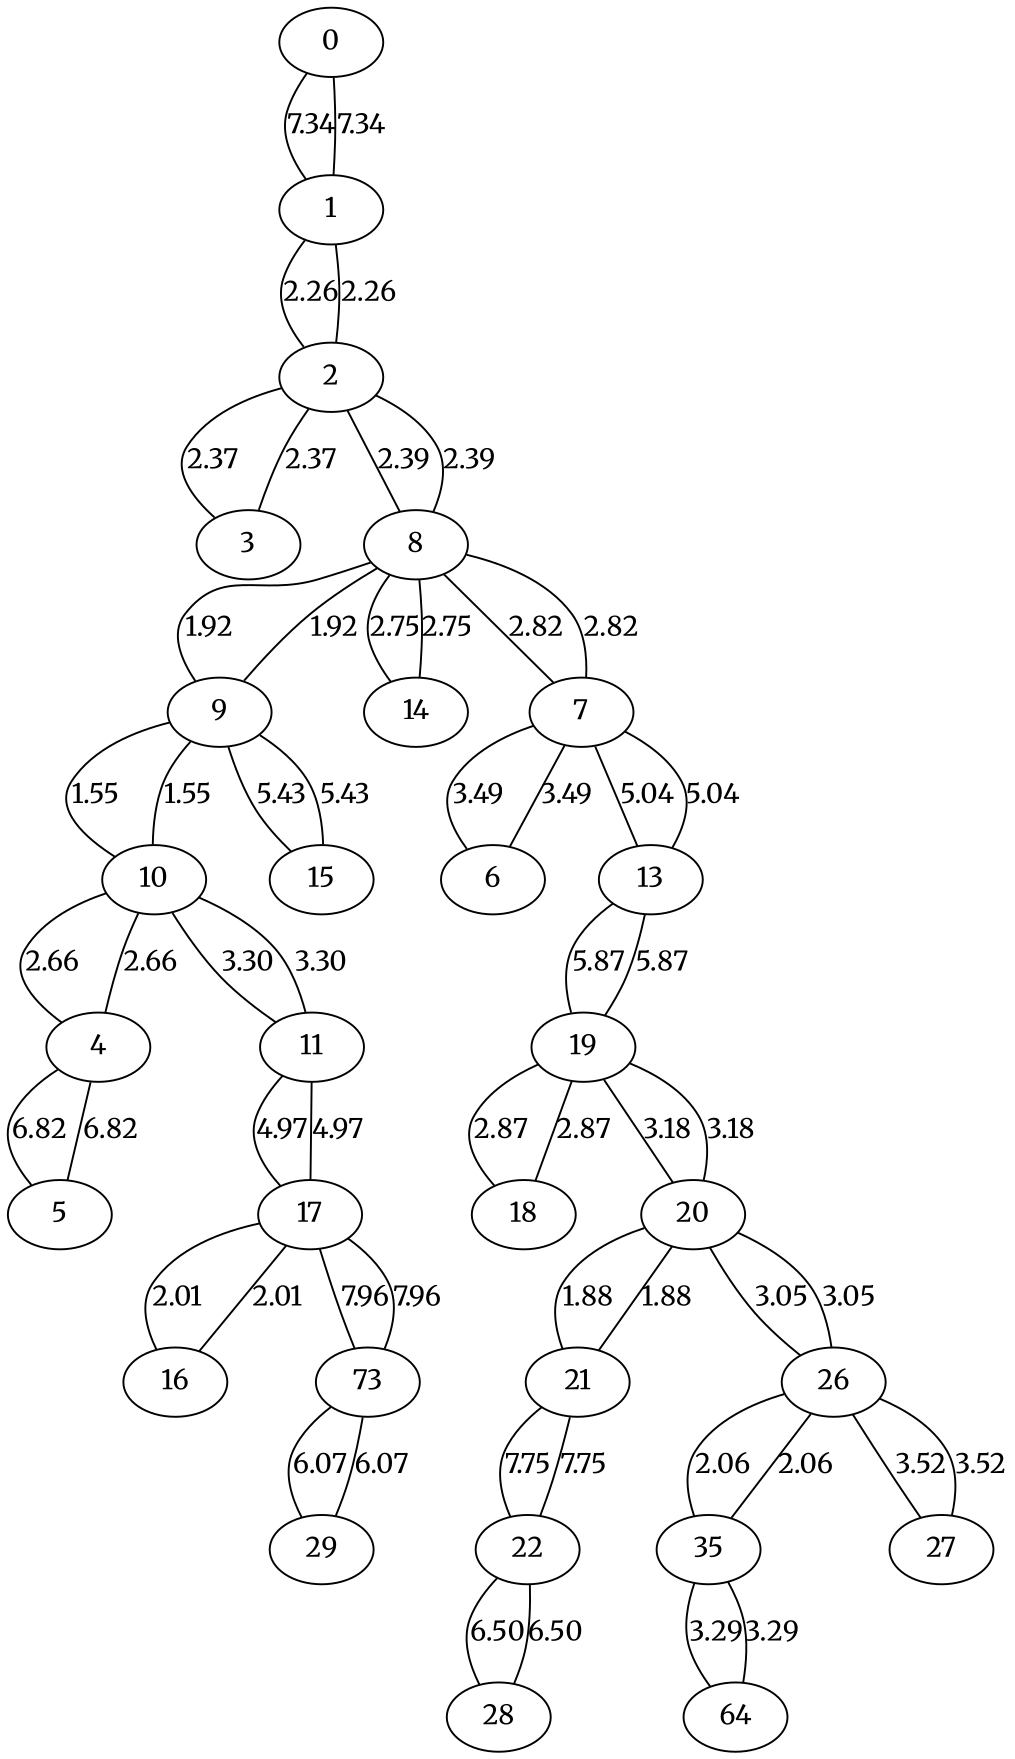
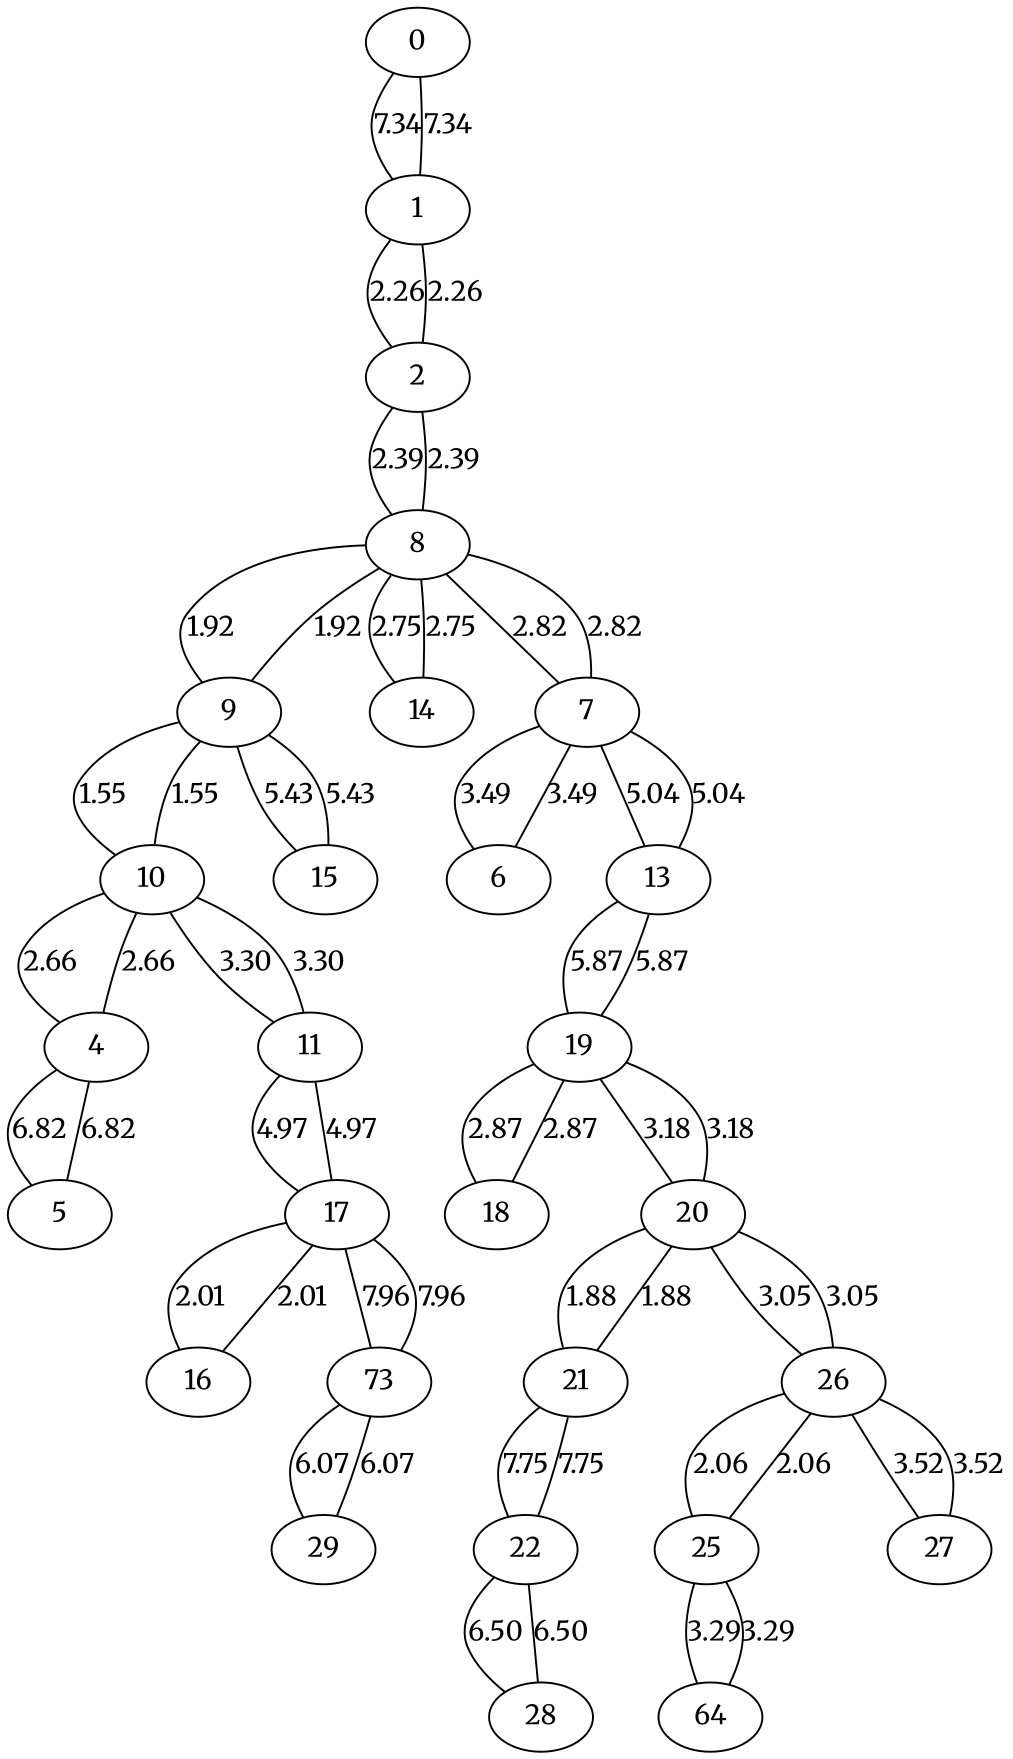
node "3": removed
node "35": label "35" -> "25"
